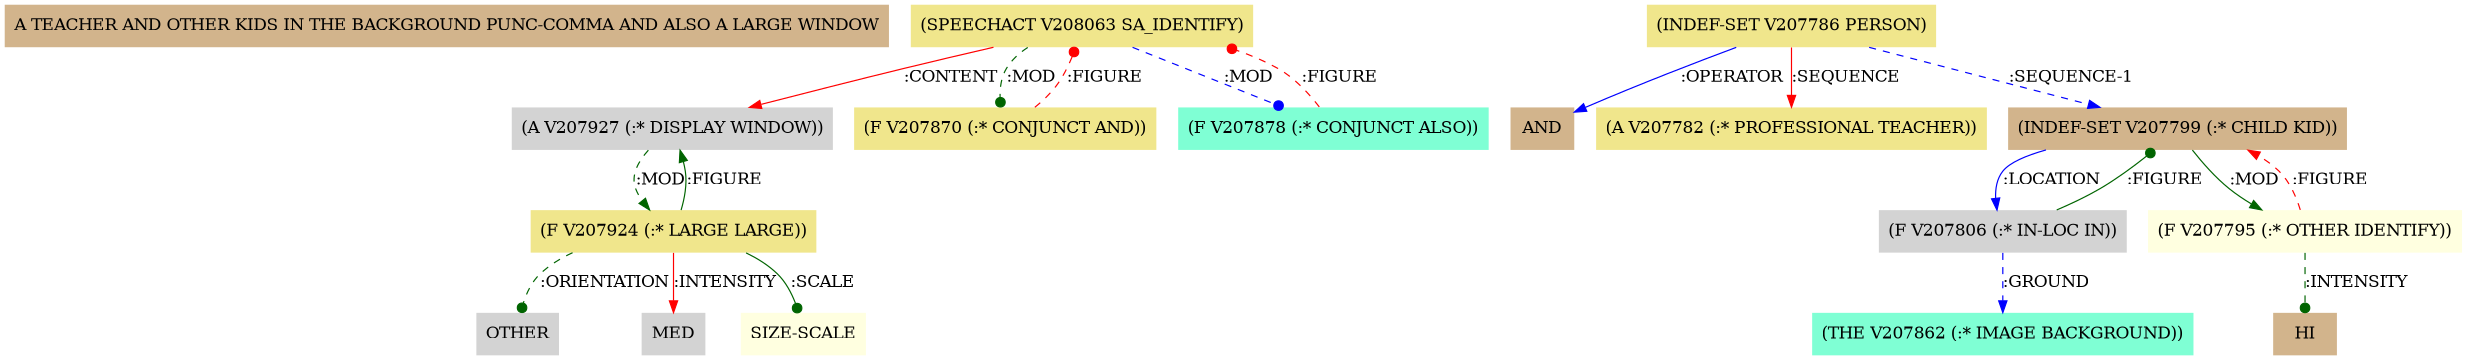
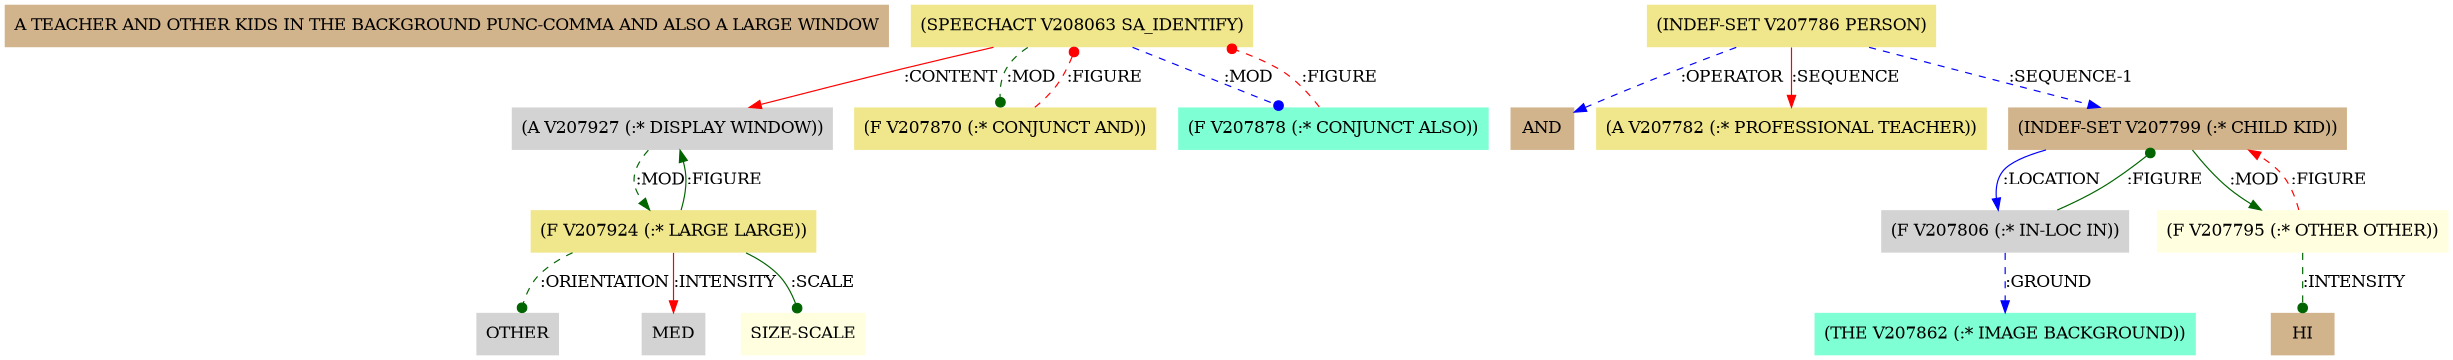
edge "(INDEF-SET V207786 PERSON)" -> "AND": style solid -> dashed
node "(F V207795 (:* OTHER IDENTIFY))": label "(F V207795 (:* OTHER IDENTIFY))" -> "(F V207795 (:* OTHER OTHER))"
